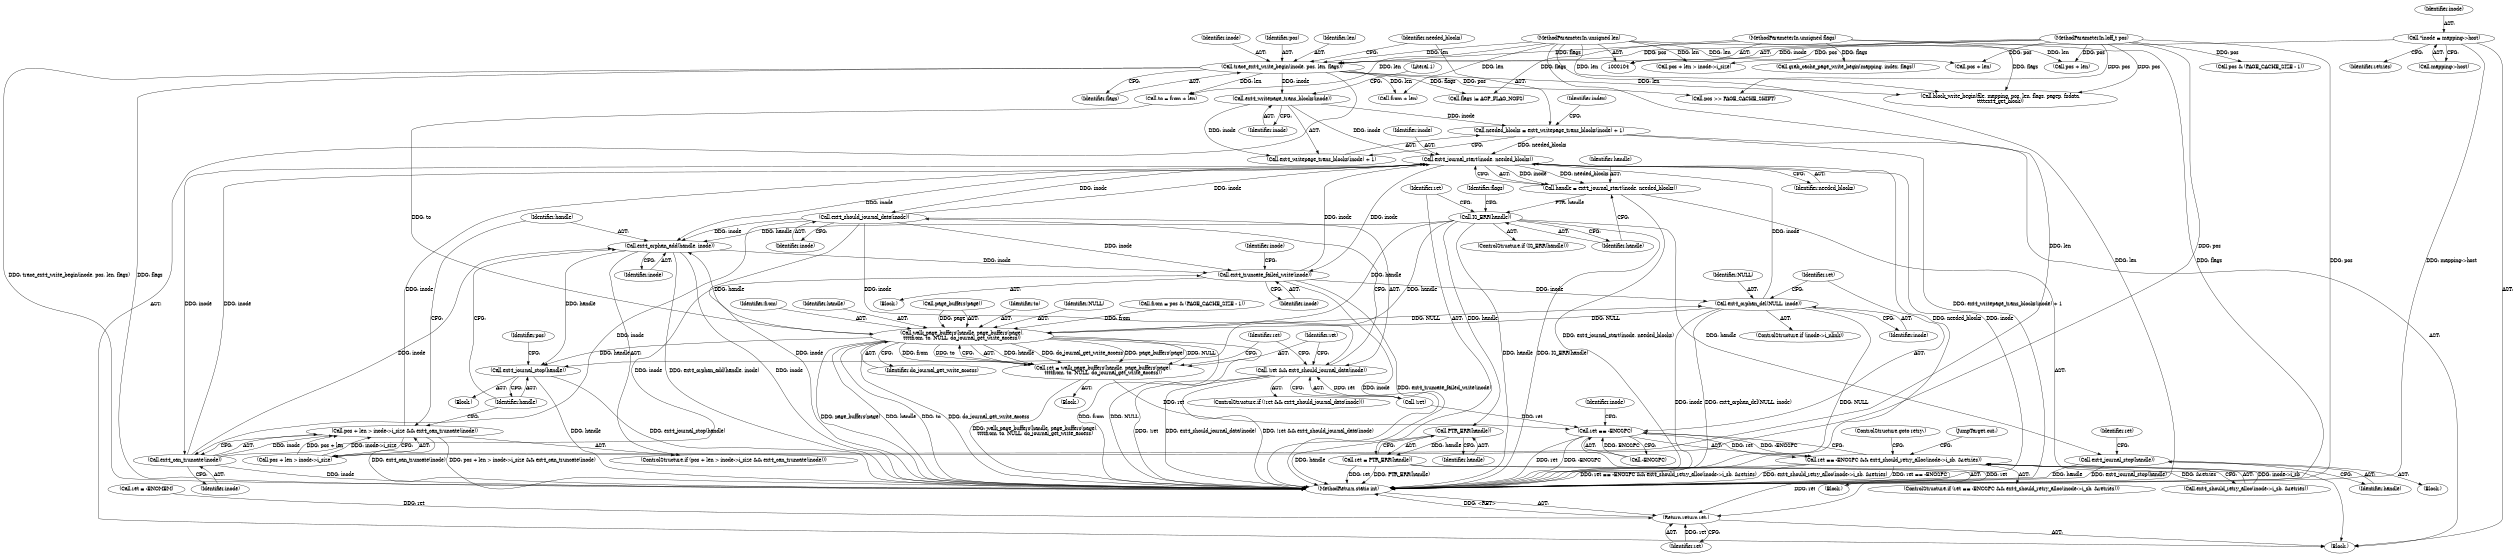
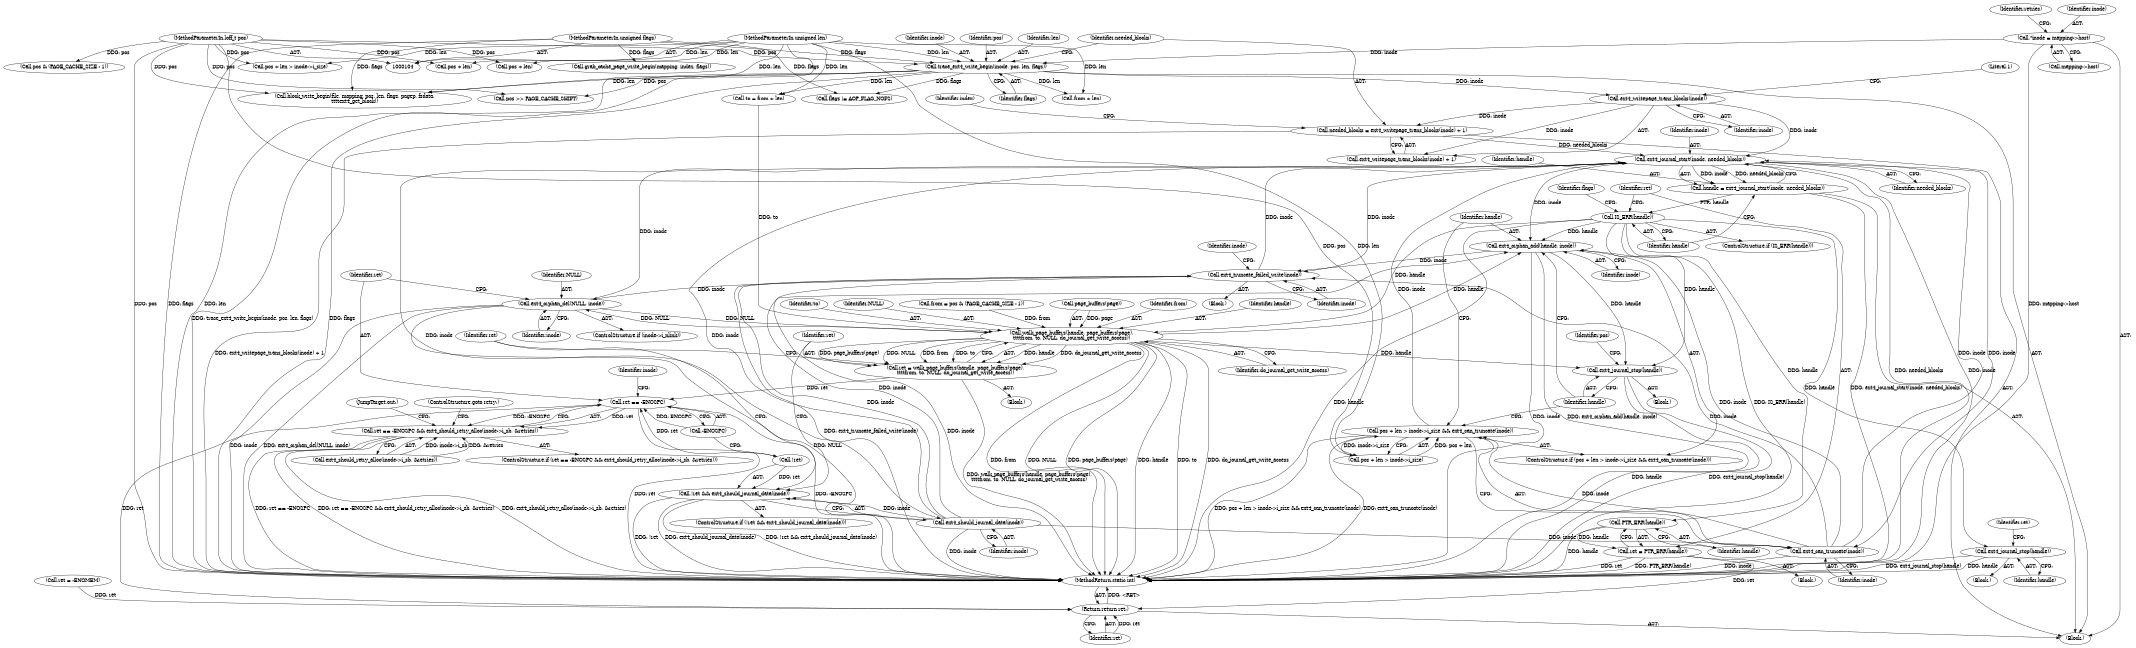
edge "(Call,*inode = mapping->host)" -> "(Identifier,retries)": reversed
edge "(Call,!ret && ext4_should_journal_data(inode))" -> "(Call,!ret)": now "(Call,-ENOSPC)" -> "(Call,!ret)"
